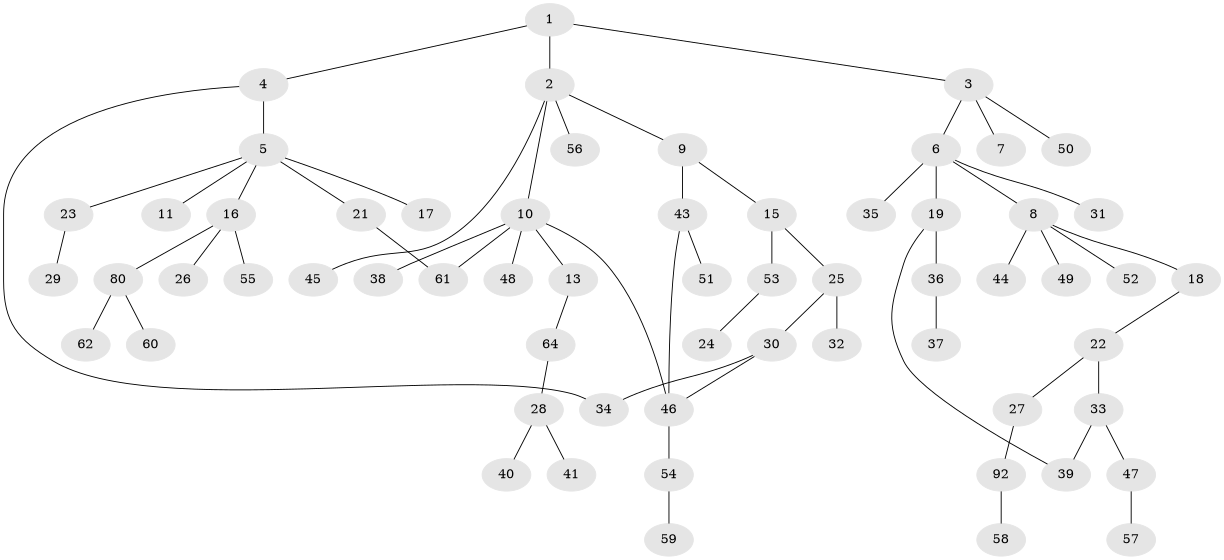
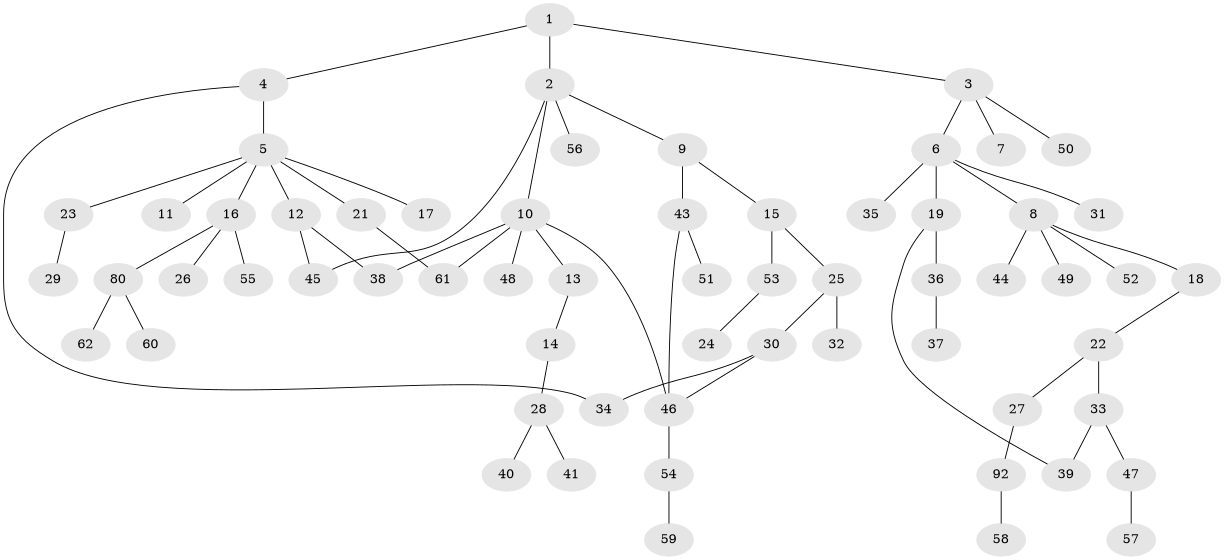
node "12": added
node "64": label "64" -> "14"
